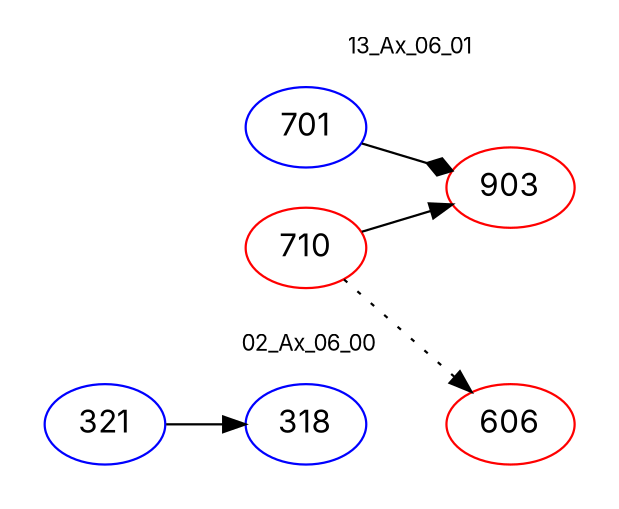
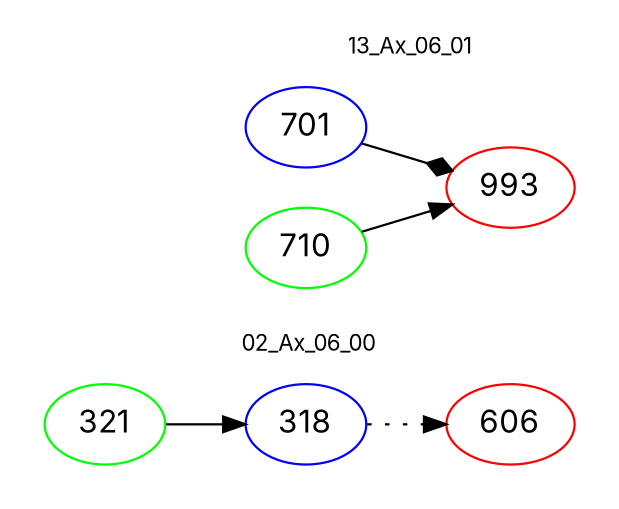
node "903": label "903" -> "993"
node "710": color red -> green
edge "710" -> "606": now "318" -> "606"
node "321": color blue -> green
